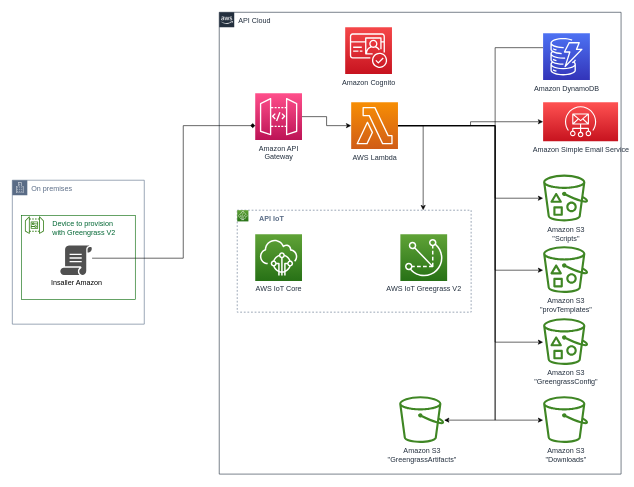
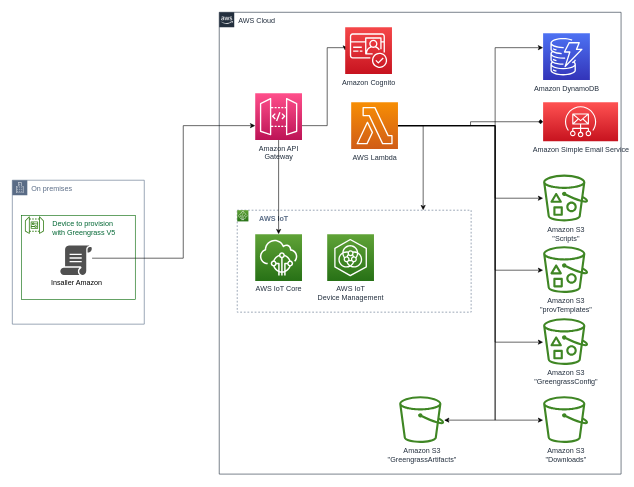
node "API Cloud": label "API Cloud" -> "AWS Cloud"
edge "Amazon DynamoDB" -- "AWS Lambda": arrowhead none -> classic
edge "Amazon API Gateway" -> "AWS Lambda": now "Amazon API Gateway" -> "AWS IoT Core"
edge "AWS Lambda" -> "Amazon Simple Email Service": arrowhead classic -> diamond
edge "Insaller Amazon" -> "Amazon API Gateway": arrowhead diamond -> classic
edge "Amazon API Gateway" -> "Amazon Cognito": added
node "API IoT": label "API IoT" -> "AWS IoT"
node "Device to provision with Greengrass V2": label "Device to provision with Greengrass V2" -> "Device to provision with Greengrass V5"
node "AWS IoT Device Management": added
node "AWS IoT Greegrass V2": removed
